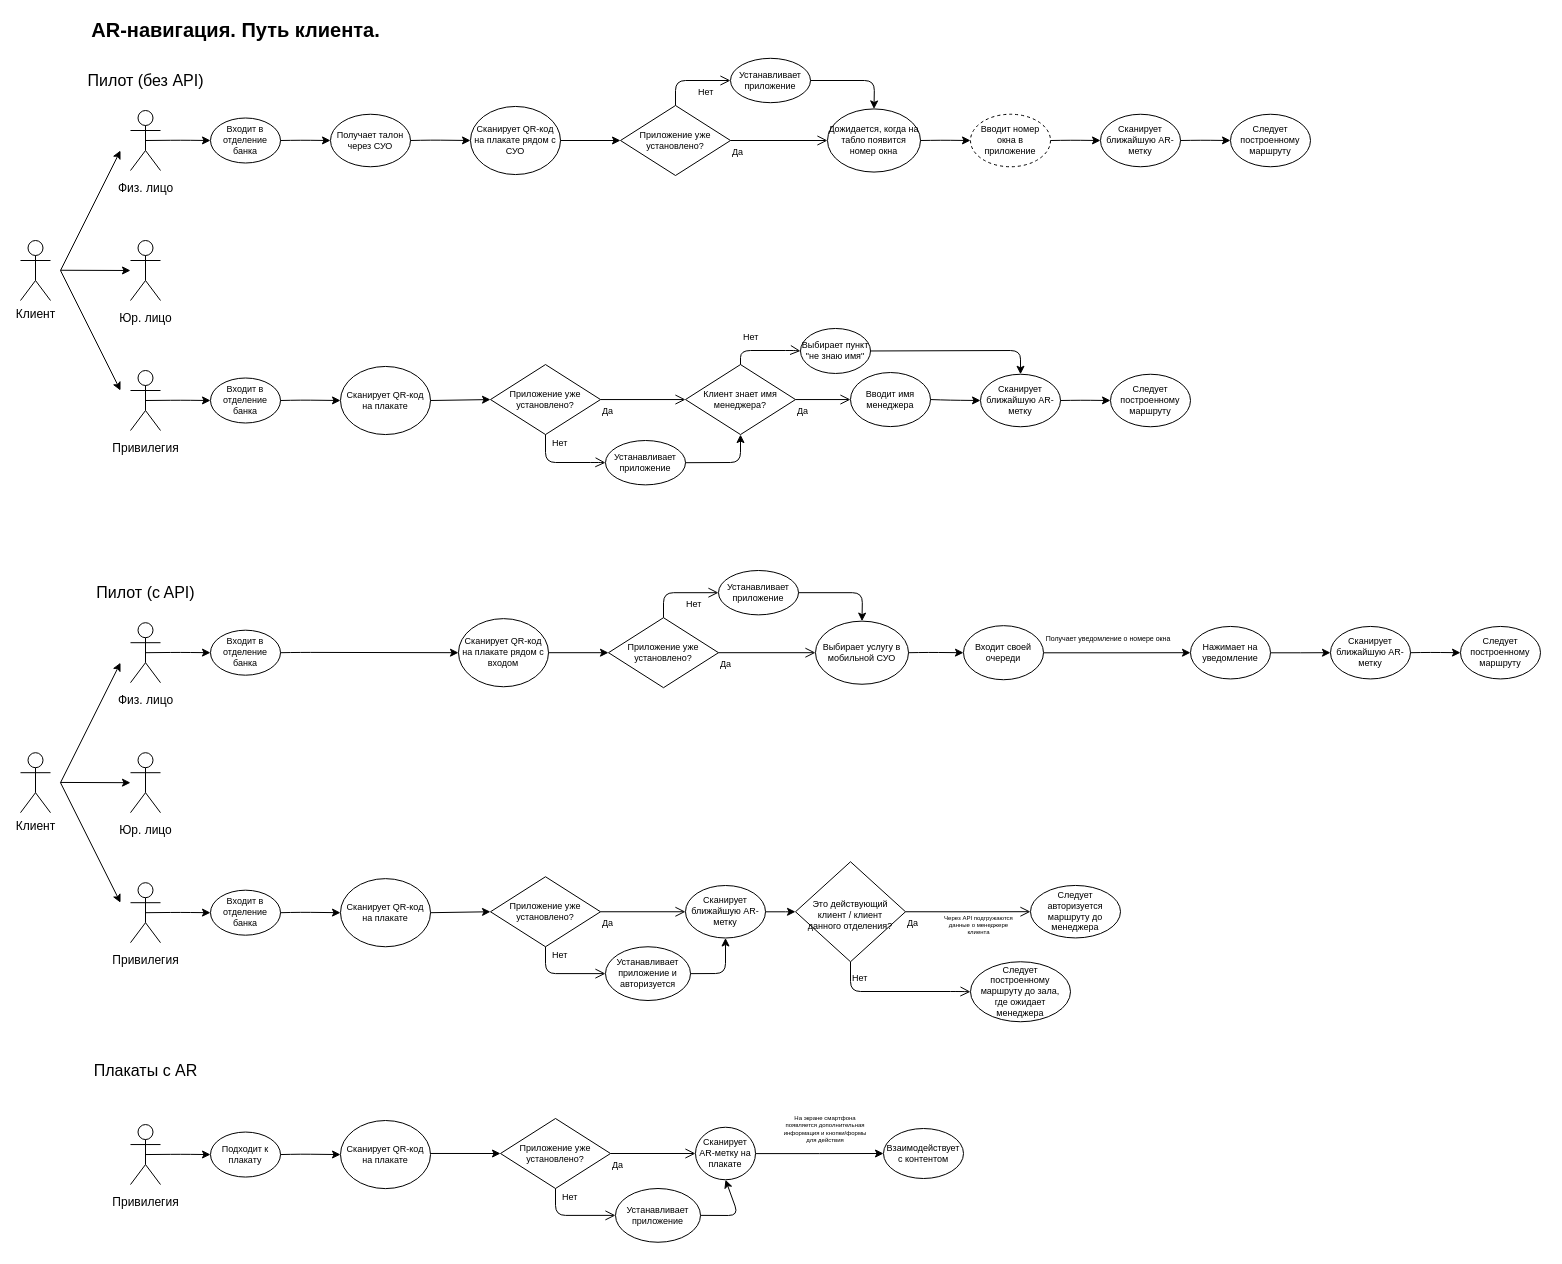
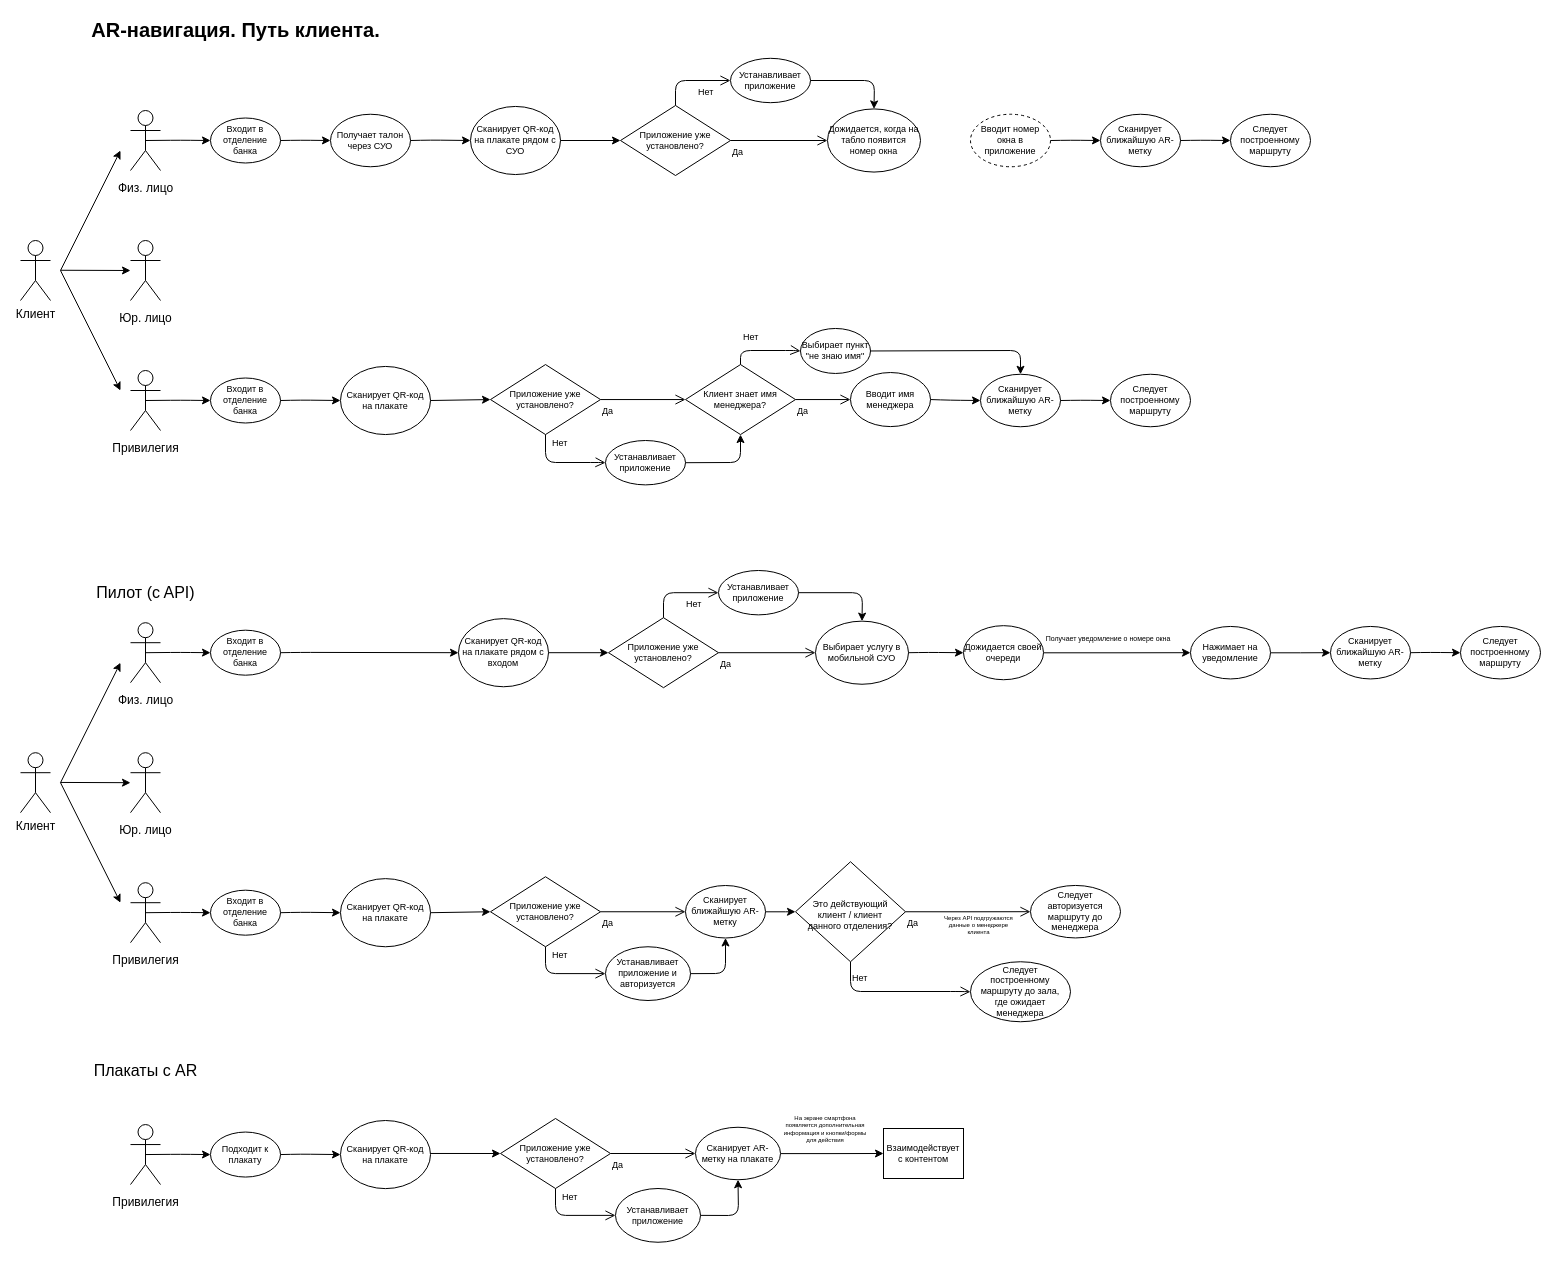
node "Пилот (без API)": removed
edge "Дожидается, когда на табло появится номер окна" -> "Вводит номер окна в приложение": removed
node "Входит своей очереди": label "Входит своей очереди" -> "Дожидается своей очереди"
node "Сканирует AR-метку на плакате": size 60x53 -> 85x53
node "Взаимодействует с контентом": shape ellipse -> rectangle
